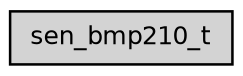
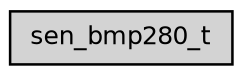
node "sen_bmp210_t": label "sen_bmp210_t" -> "sen_bmp280_t"
